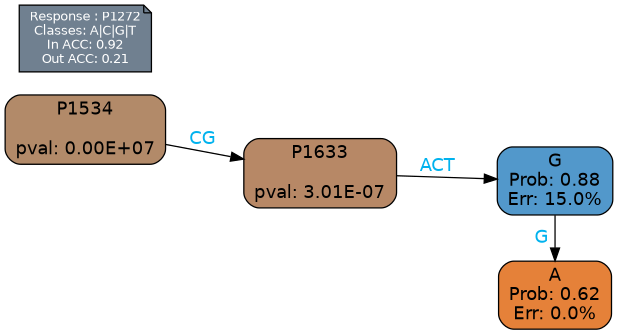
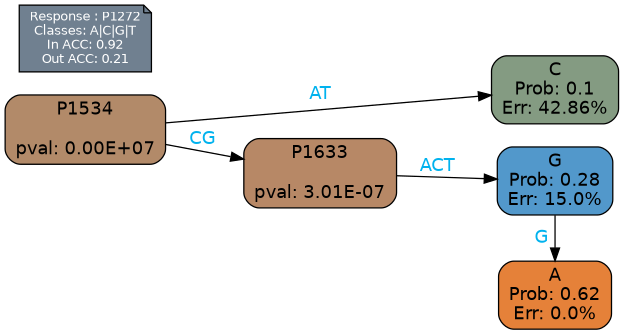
node "C Prob: 0.1 Err: 42.86%": added
node "G Prob: 0.88 Err: 15.0%": label "G Prob: 0.88 Err: 15.0%" -> "G Prob: 0.28 Err: 15.0%"
